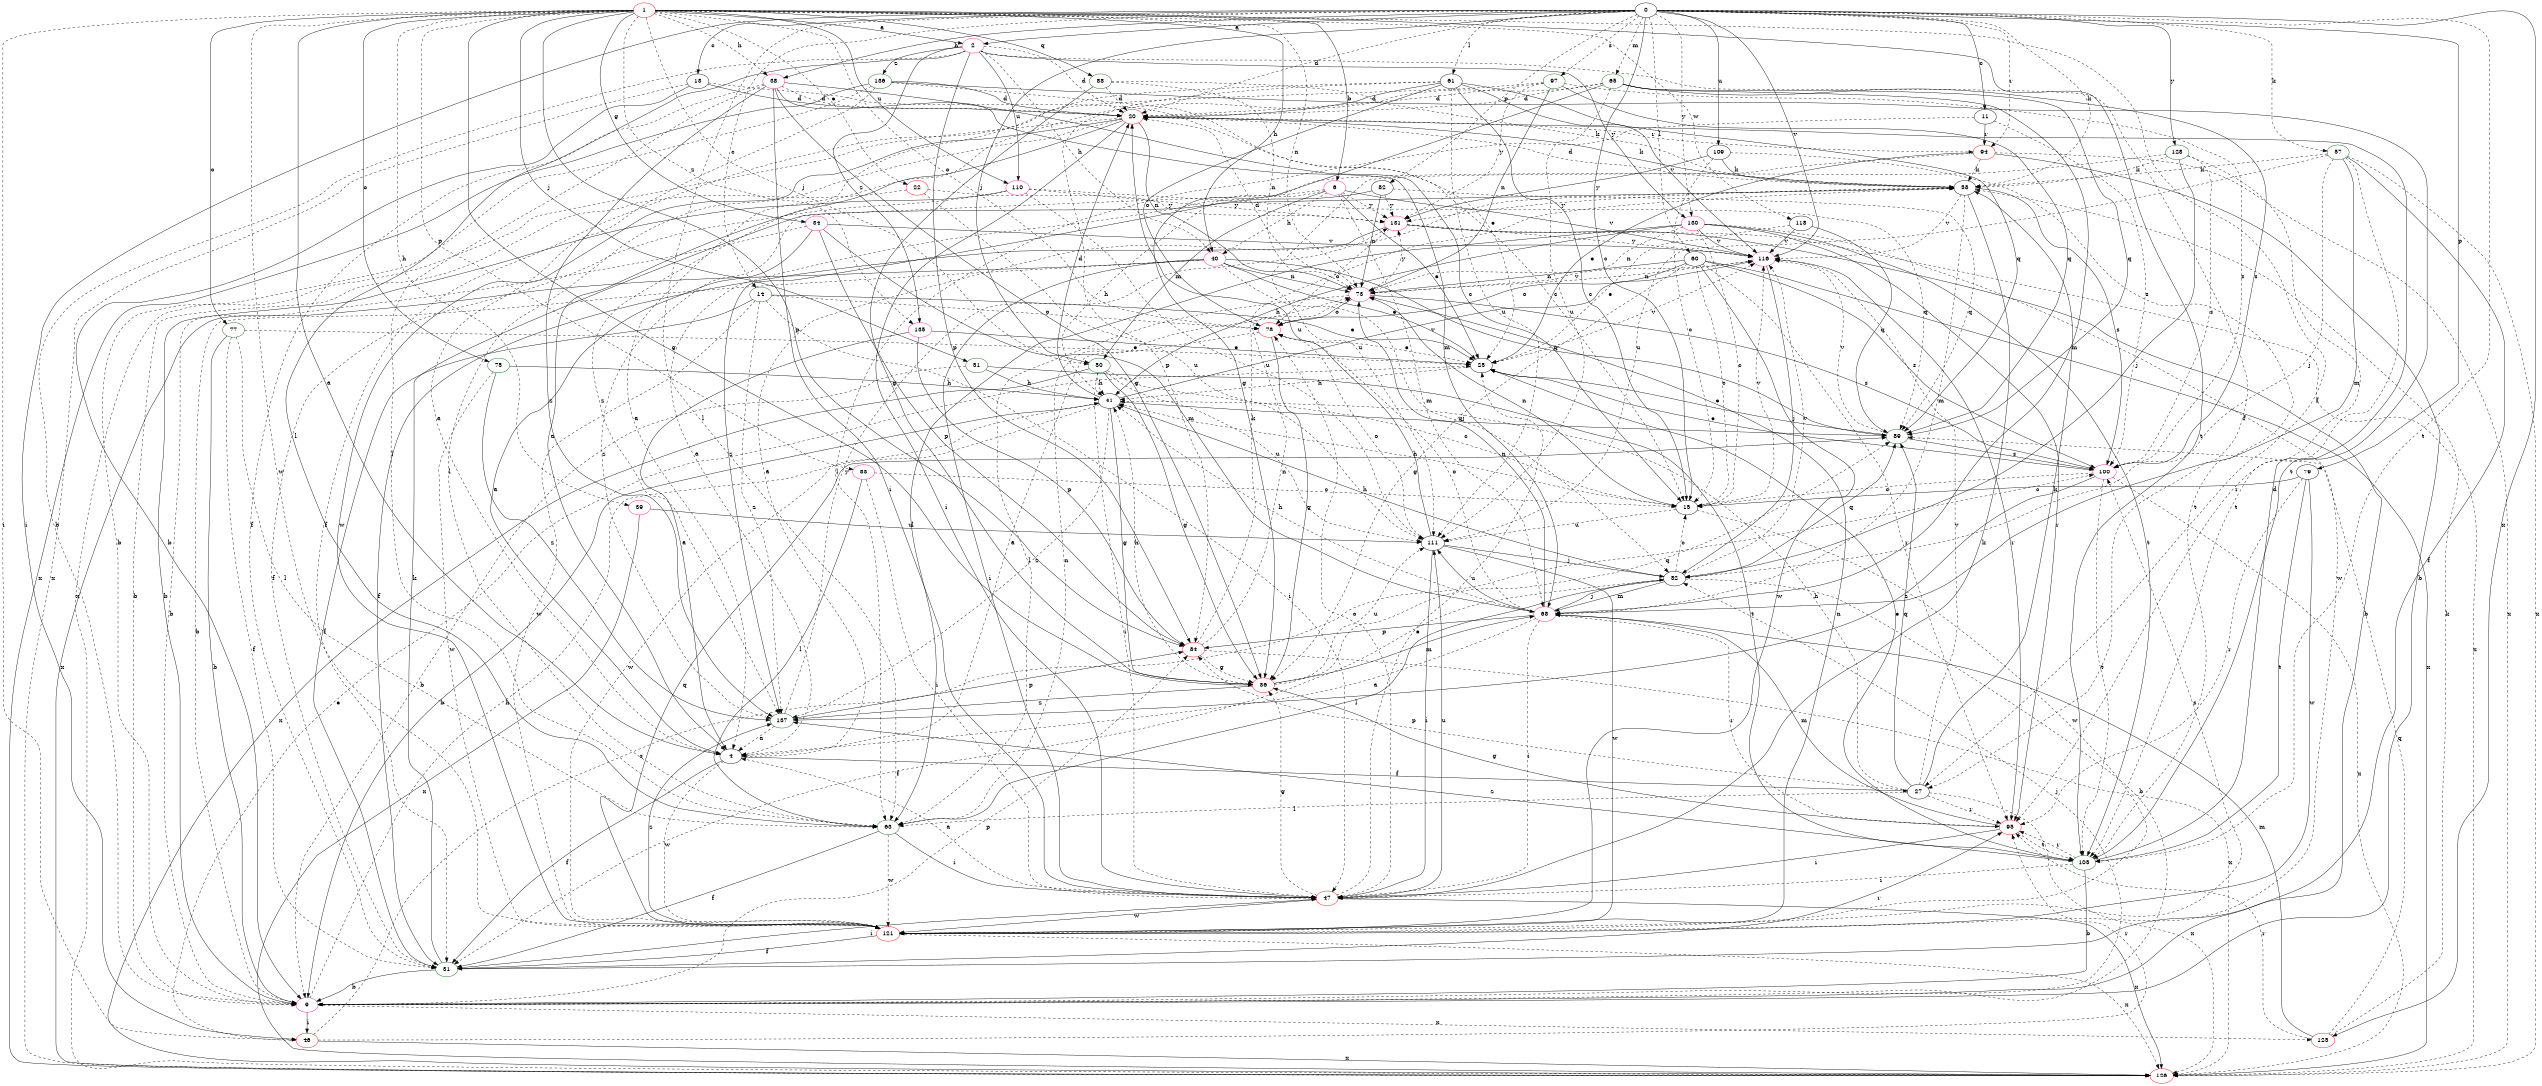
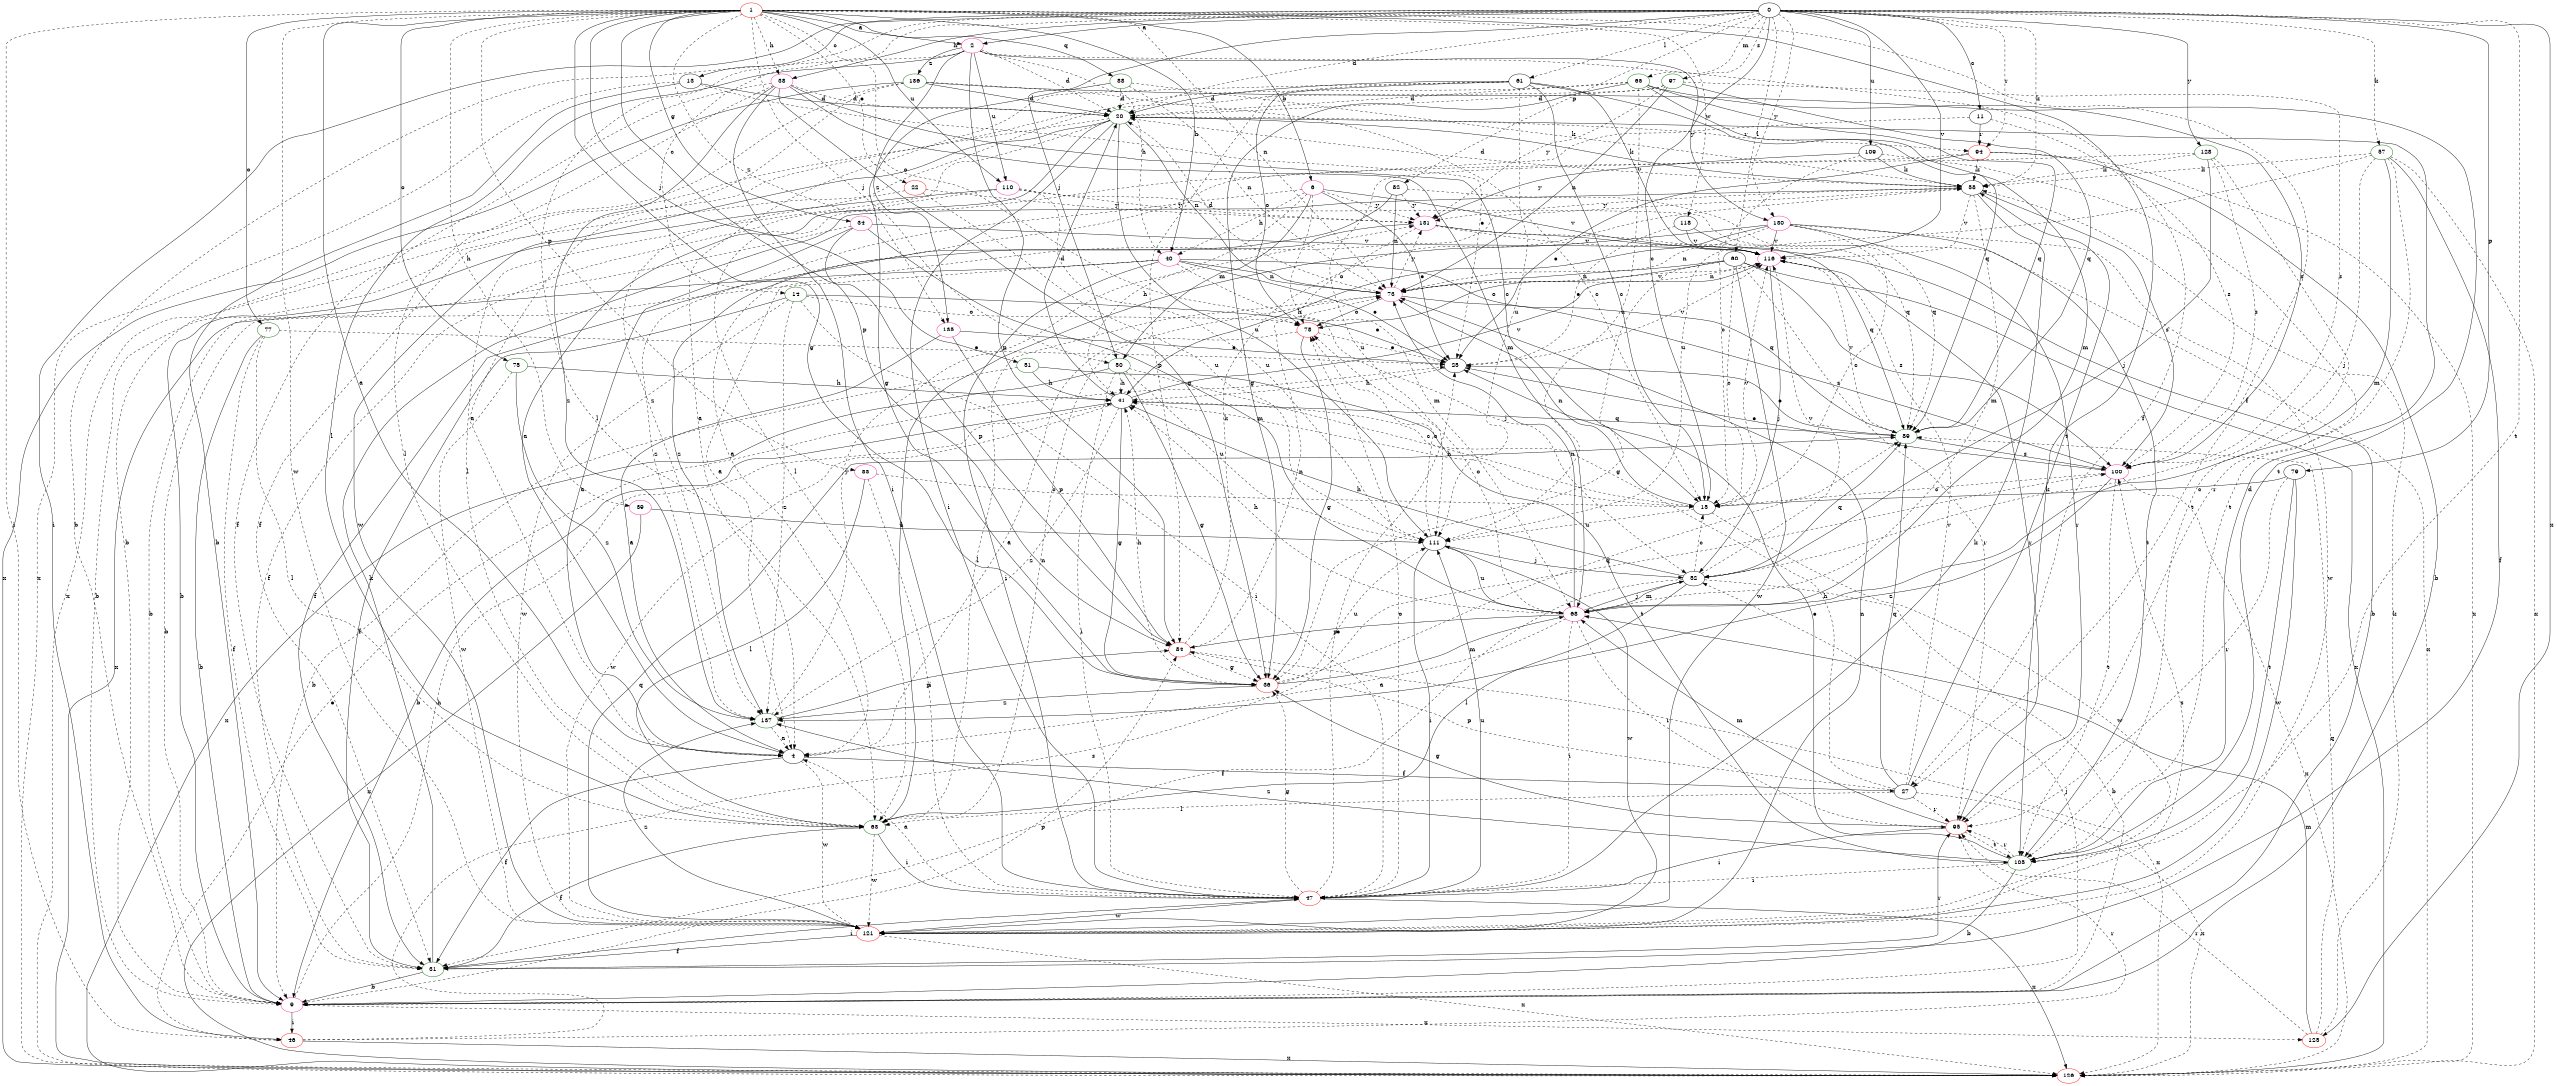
node "20": color red -> darkgreen
edge "111" -> "20": reversed
